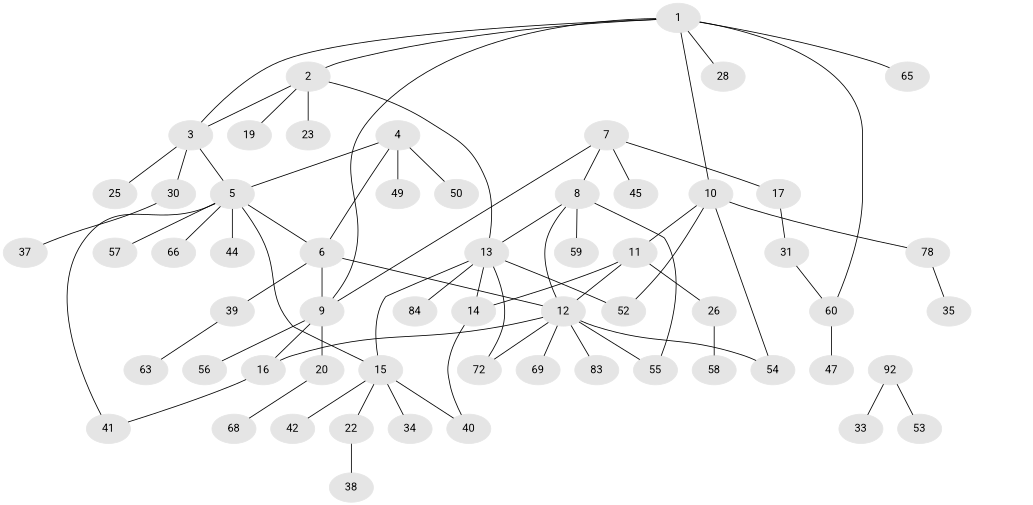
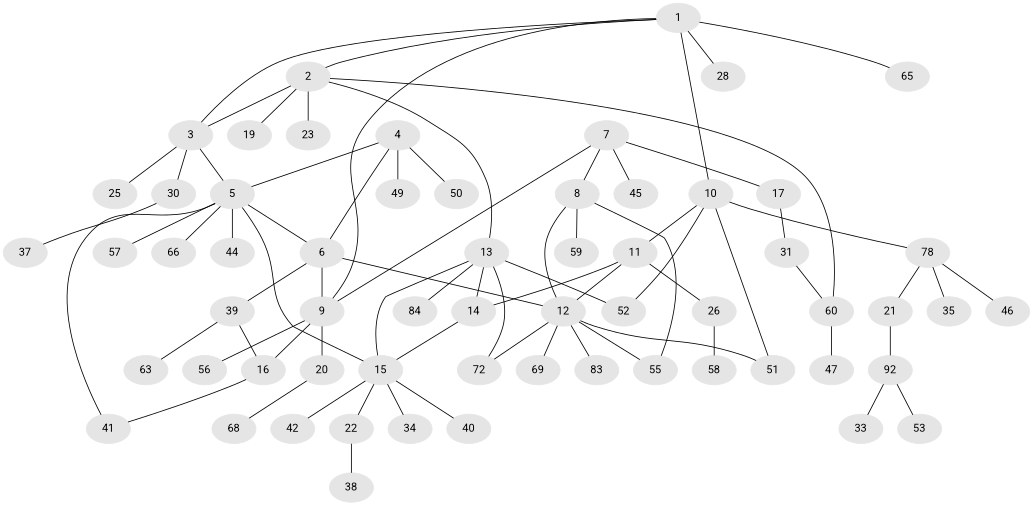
edge "1" -- "60": now "2" -- "60"
edge "8" -- "13": removed
node "21": added
node "46": added
edge "12" -- "16": now "39" -- "16"
edge "14" -- "40": now "14" -- "15"
node "54": label "54" -> "51"
